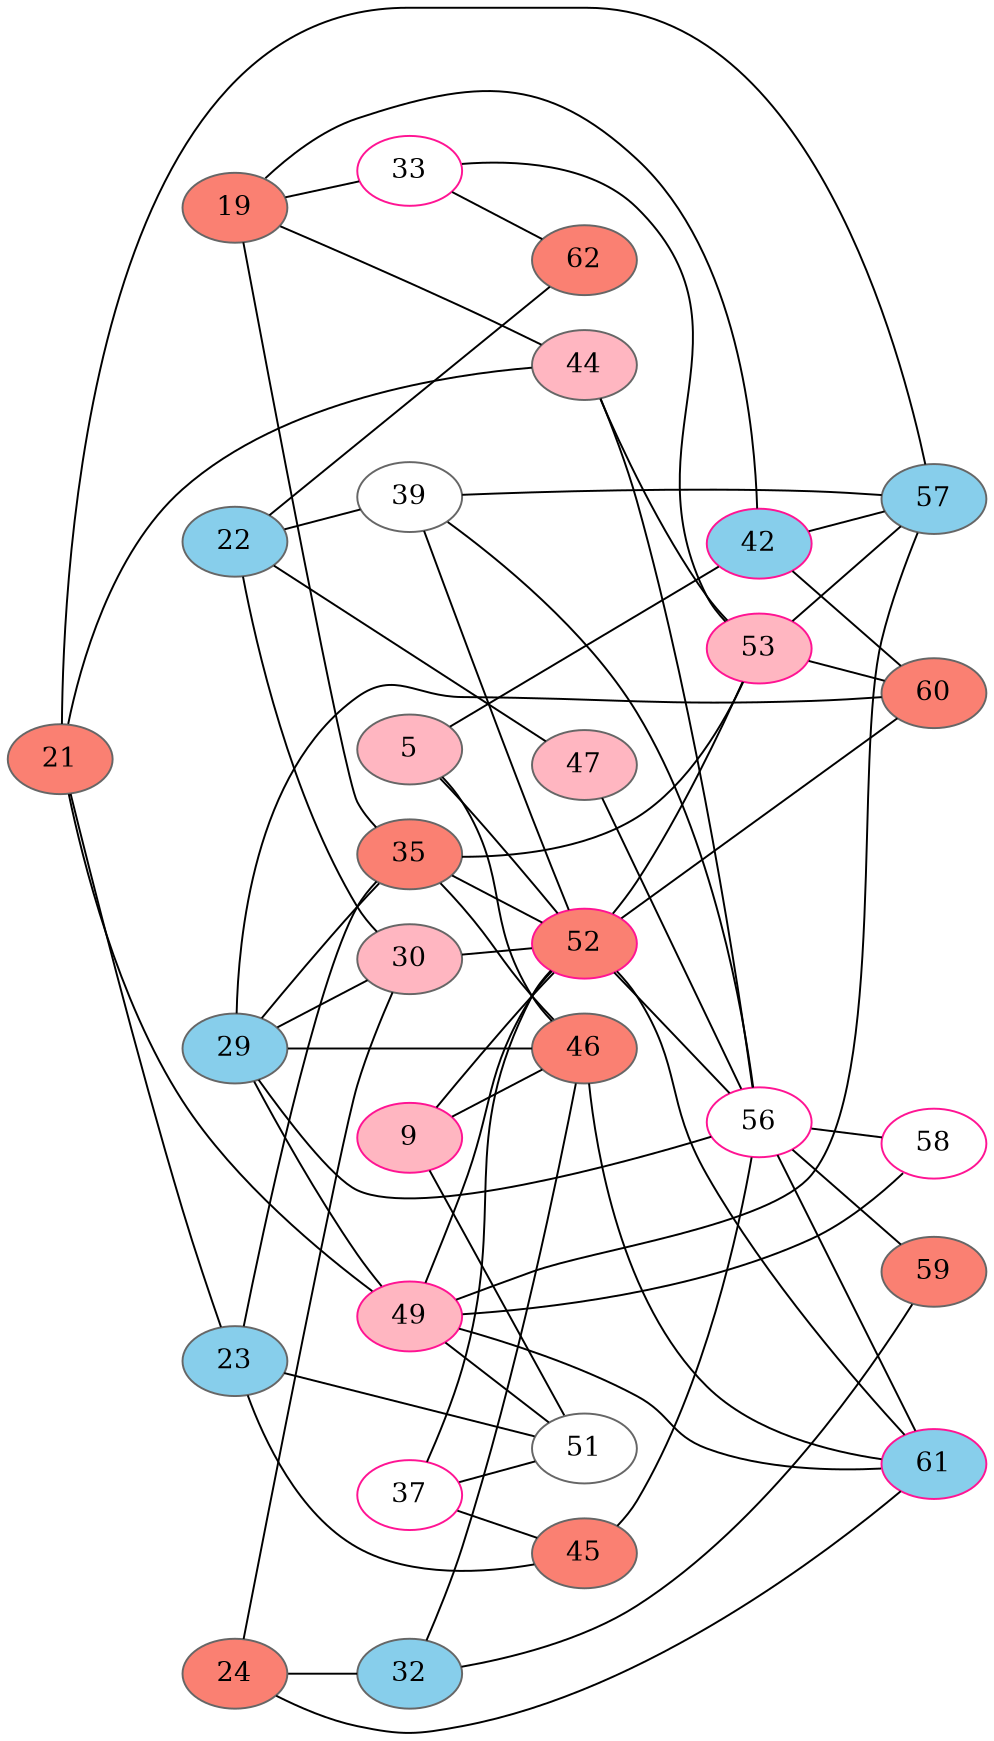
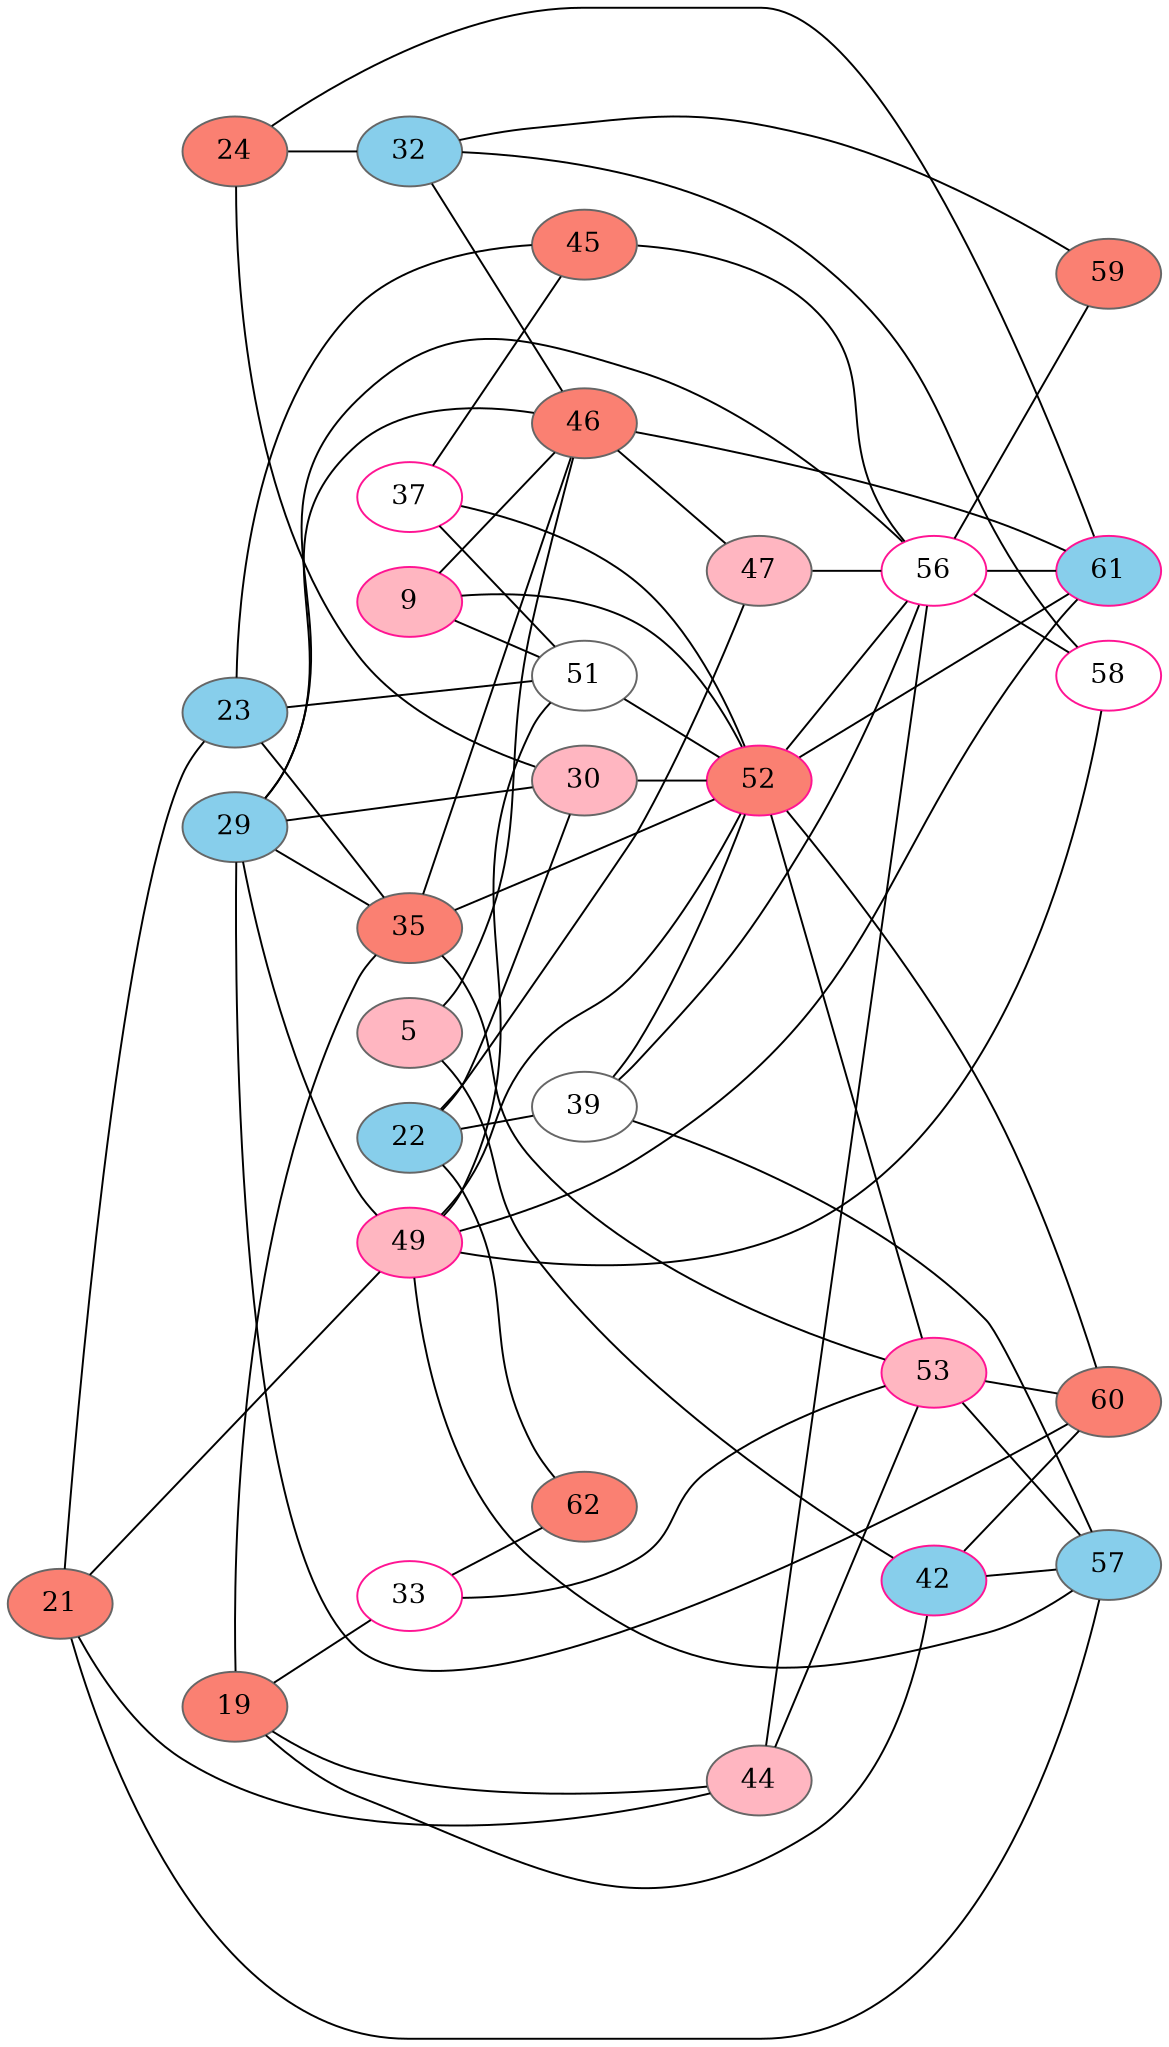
edge "32" -- "58": added
edge "46" -- "47": added
edge "5" -- "52": now "51" -- "52"
